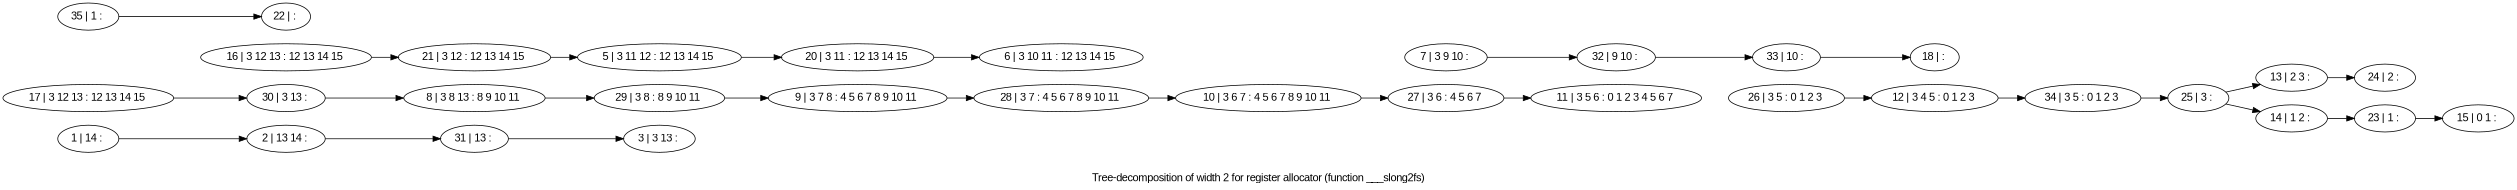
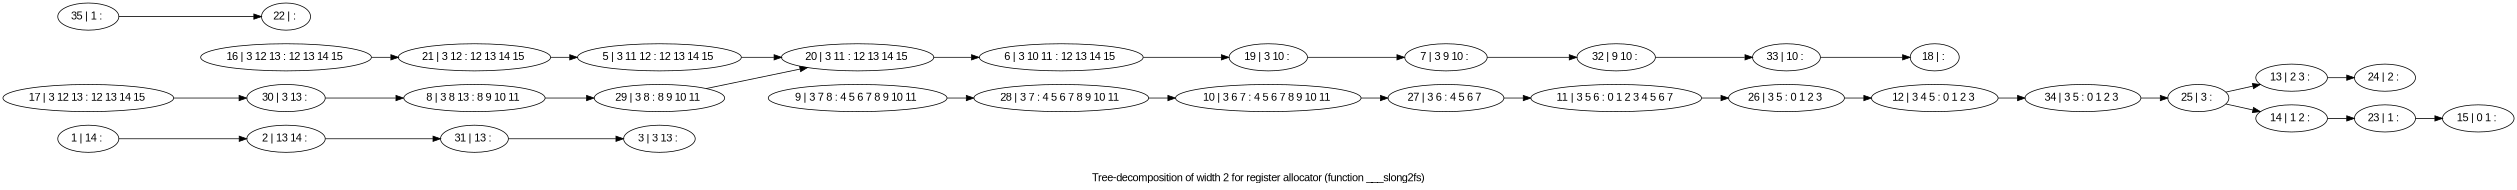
node "19 | 3 10 :": added
edge "29 | 3 8 : 8 9 10 11" -> "9 | 3 7 8 : 4 5 6 7 8 9 10 11": now "29 | 3 8 : 8 9 10 11" -> "20 | 3 11 : 12 13 14 15"
edge "11 | 3 5 6 : 0 1 2 3 4 5 6 7" -> "26 | 3 5 : 0 1 2 3": added
